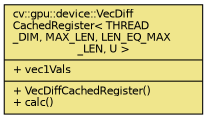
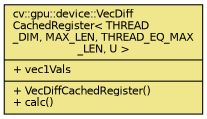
node "cv::gpu::device::VecDiff": text "_DIM, MAX_LEN, LEN_EQ_MAX" -> "_DIM, MAX_LEN, THREAD_EQ_MAX"
